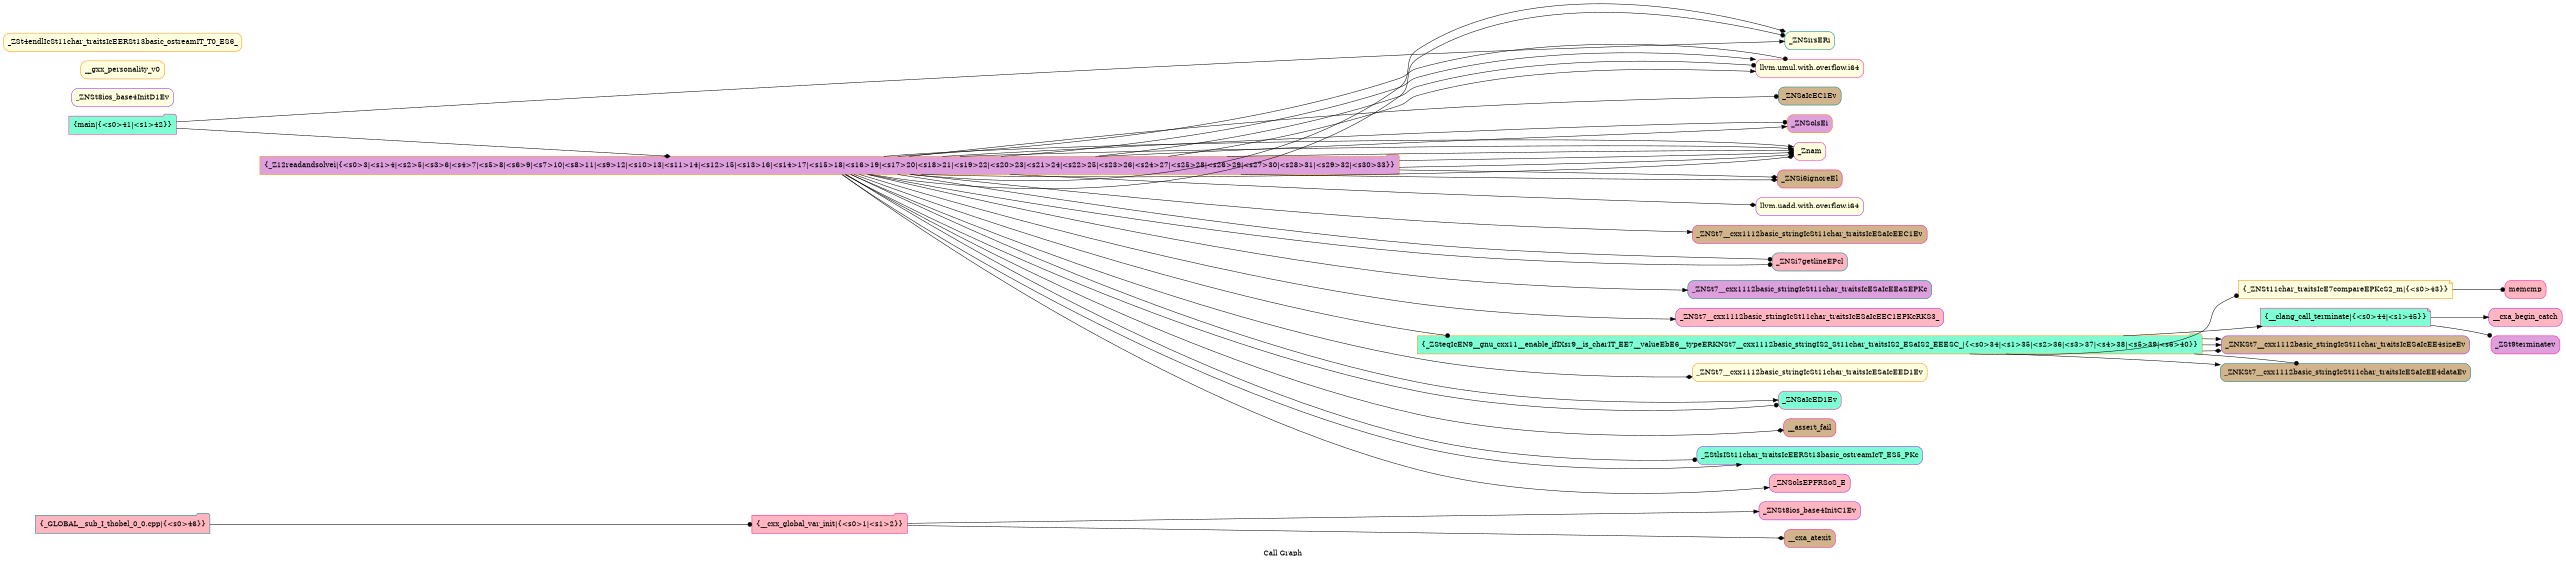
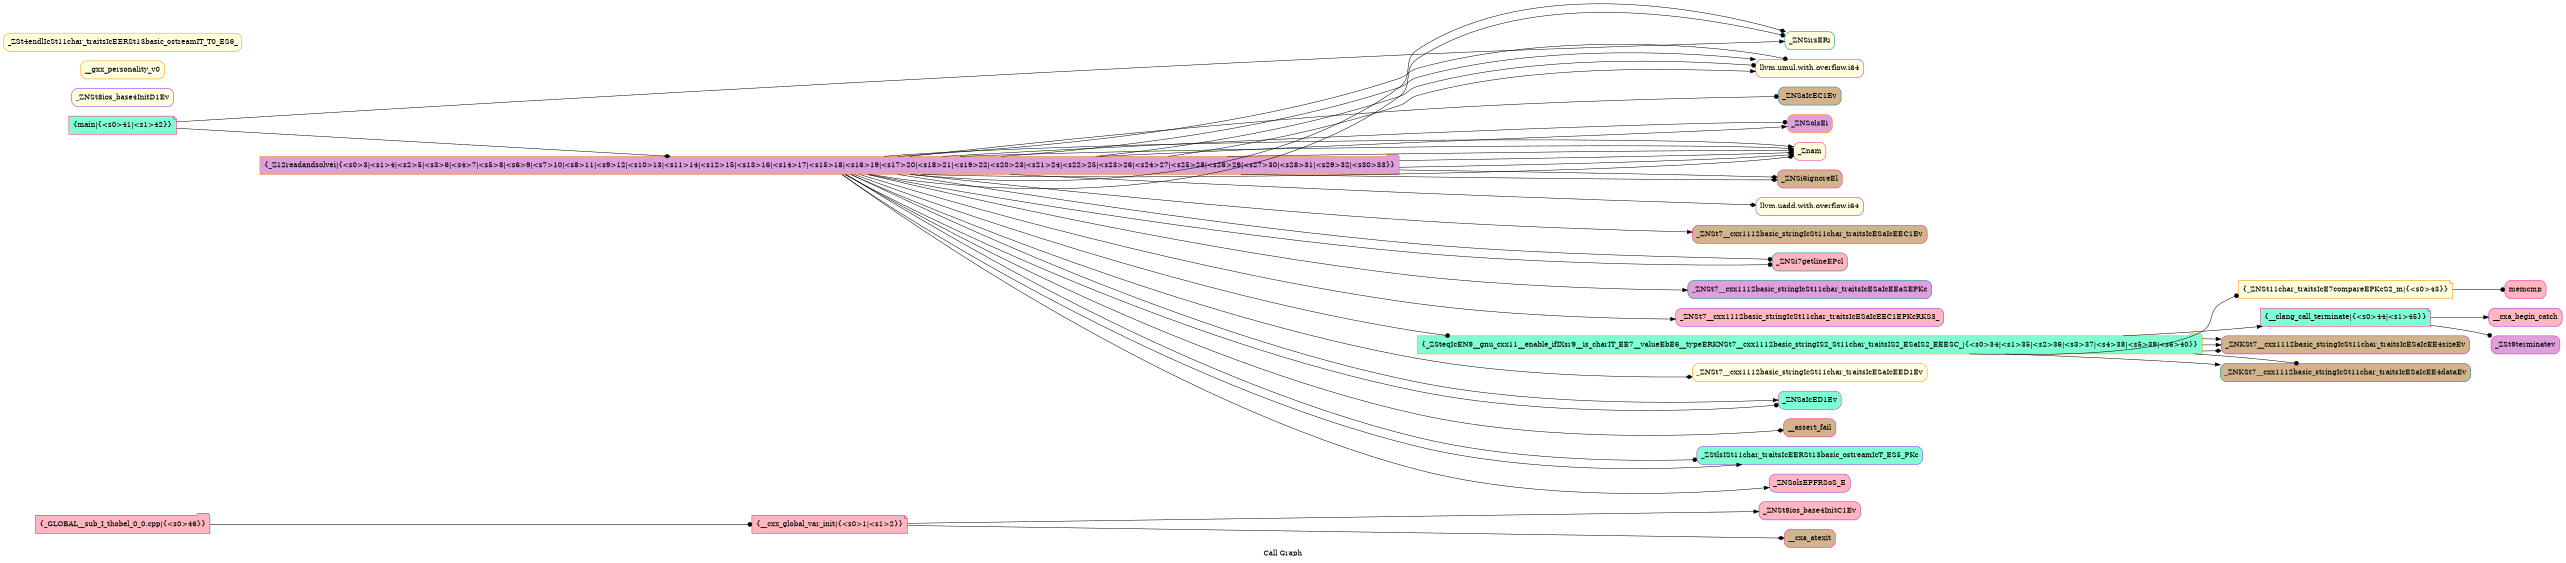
node "{main|{<s0>41|<s1>42}}": shape folder -> note
node "{__cxx_global_var_init|{<s0>1|<s1>2}}": shape folder -> note
